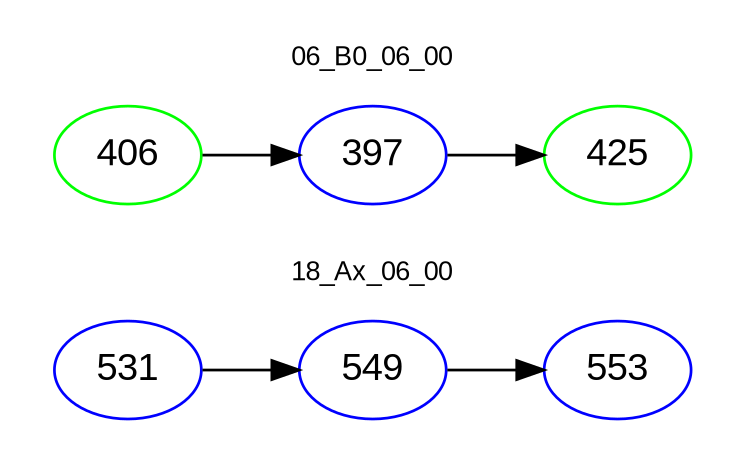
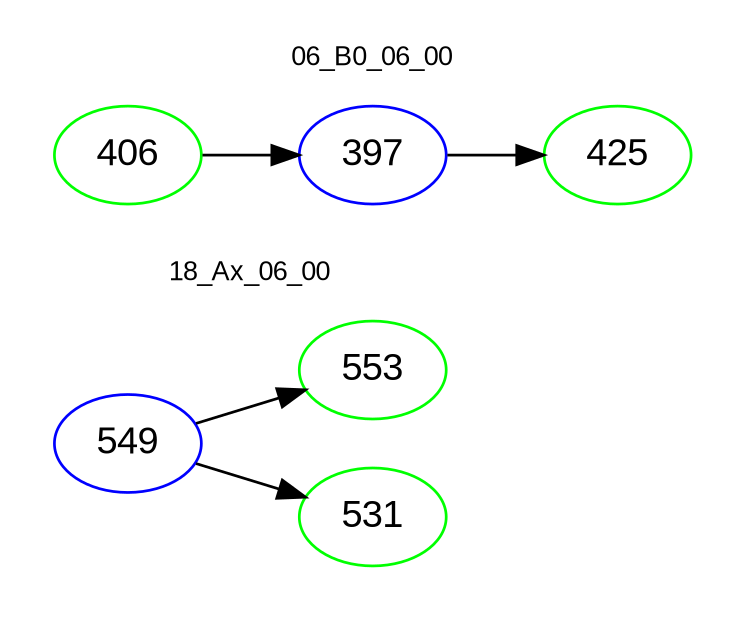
node "531": color blue -> green
edge "531" -> "549": reversed
node "553": color blue -> green
